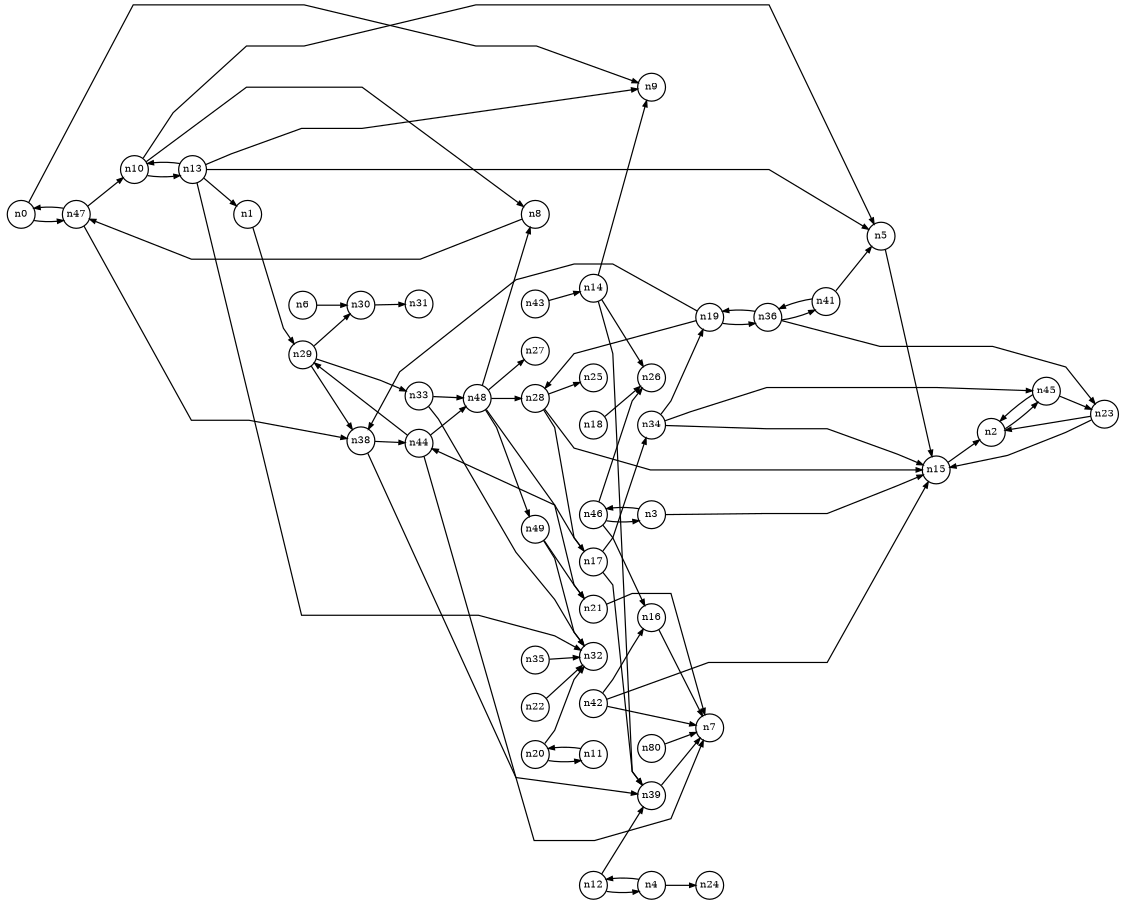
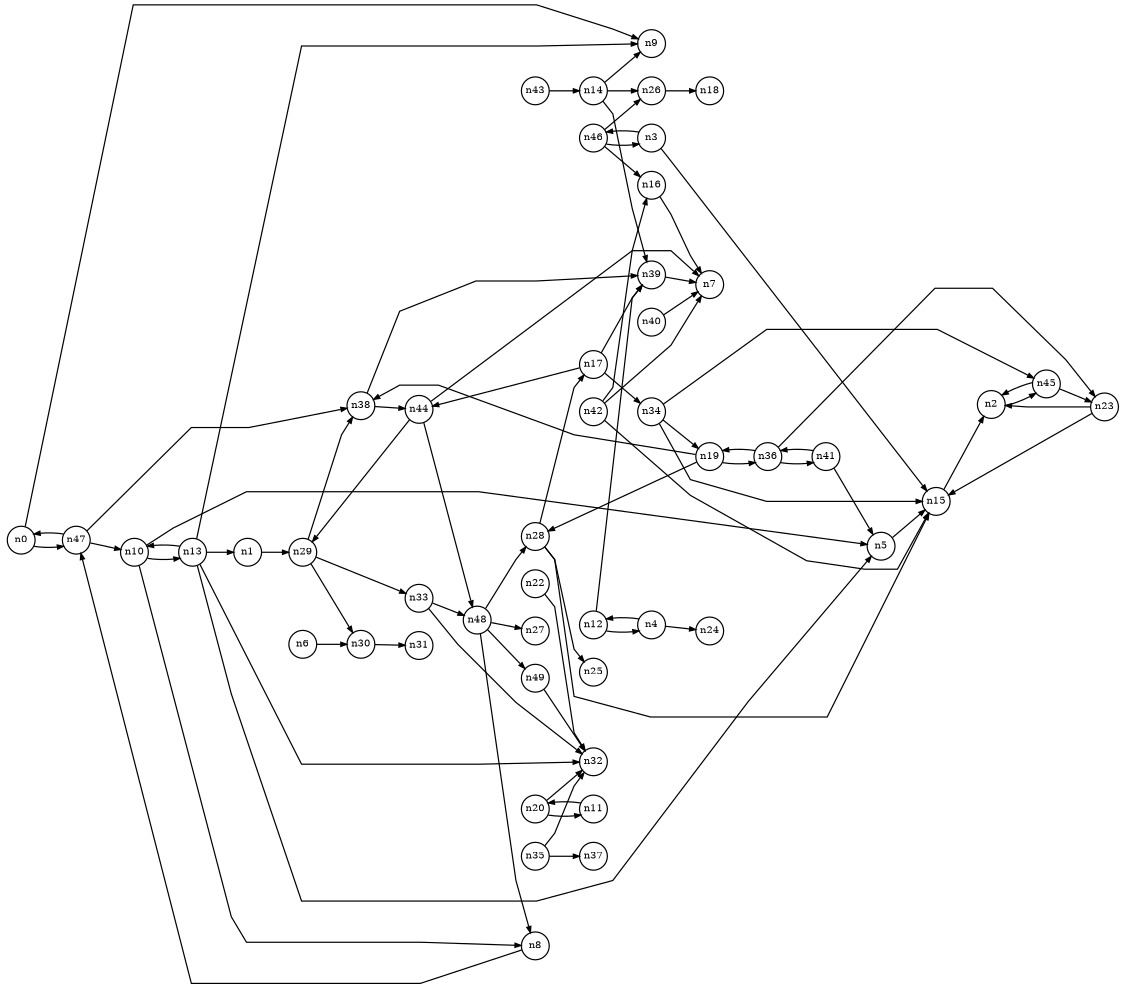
edge "n18" -> "n26": reversed
node "n21": removed
node "n80": label "n80" -> "n40"
node "n37": added
